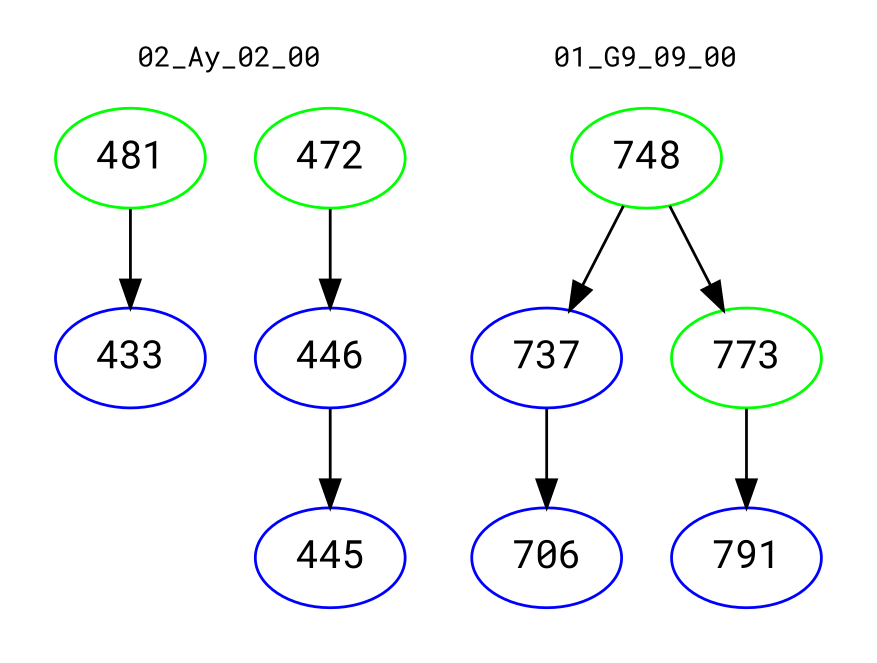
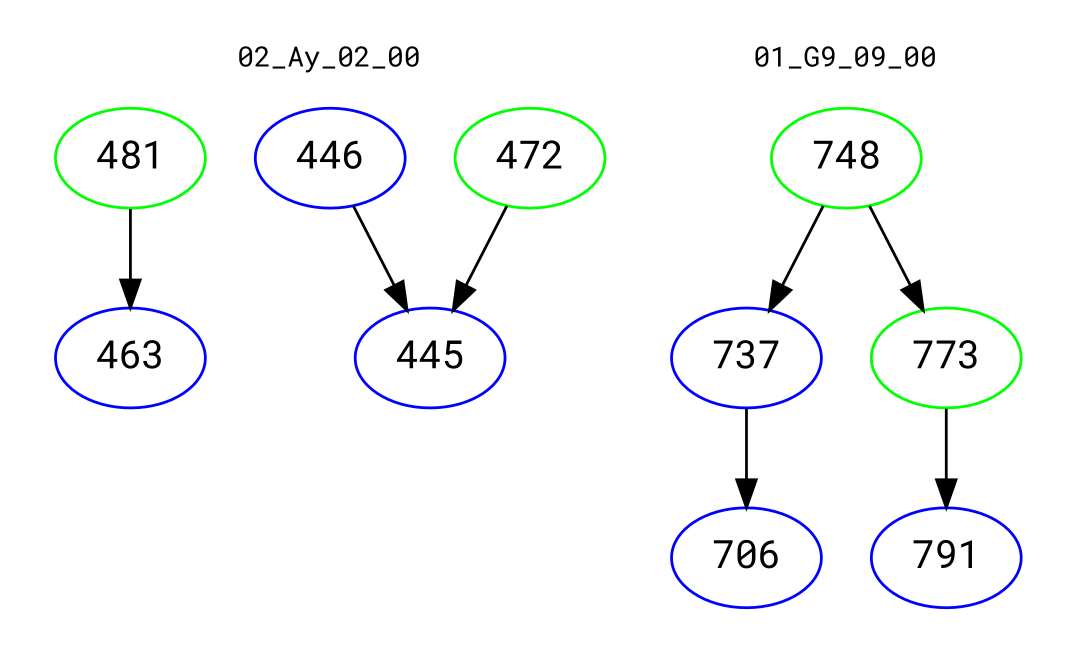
edge "472" -> "446": now "472" -> "445"
node "433": label "433" -> "463"
